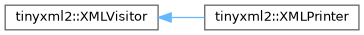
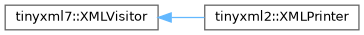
node "tinyxml2::XMLVisitor": label "tinyxml2::XMLVisitor" -> "tinyxml7::XMLVisitor"
